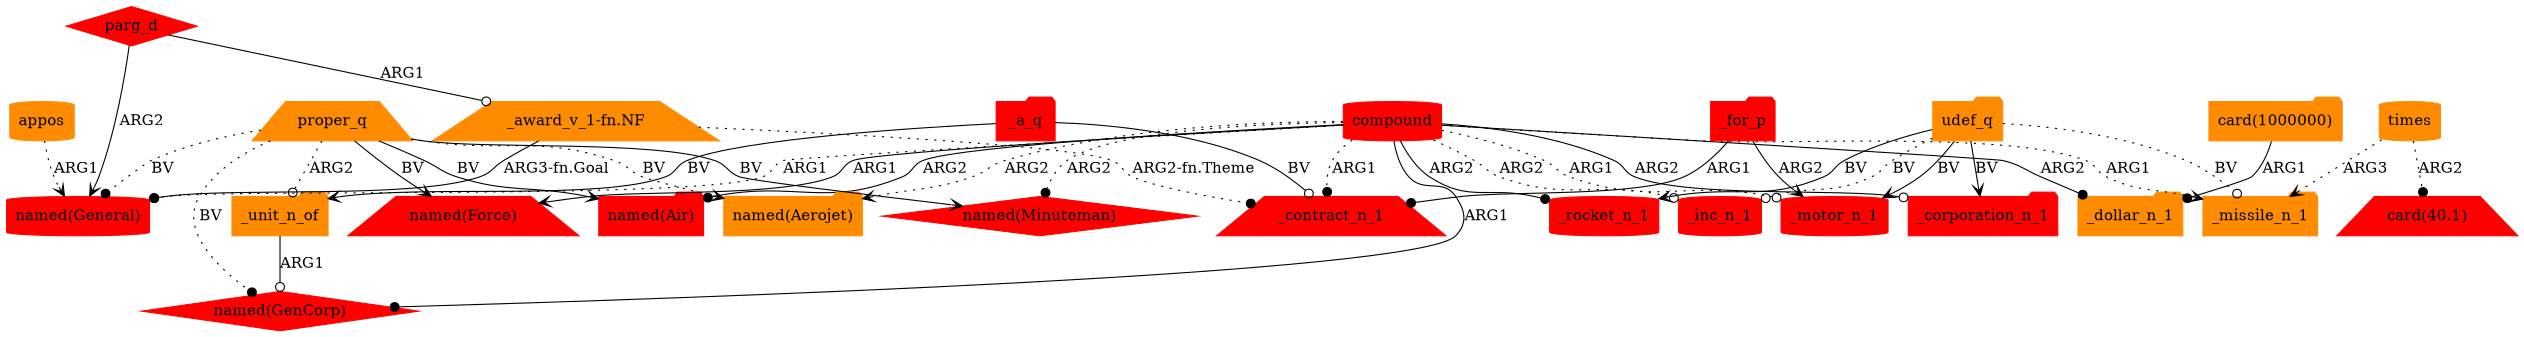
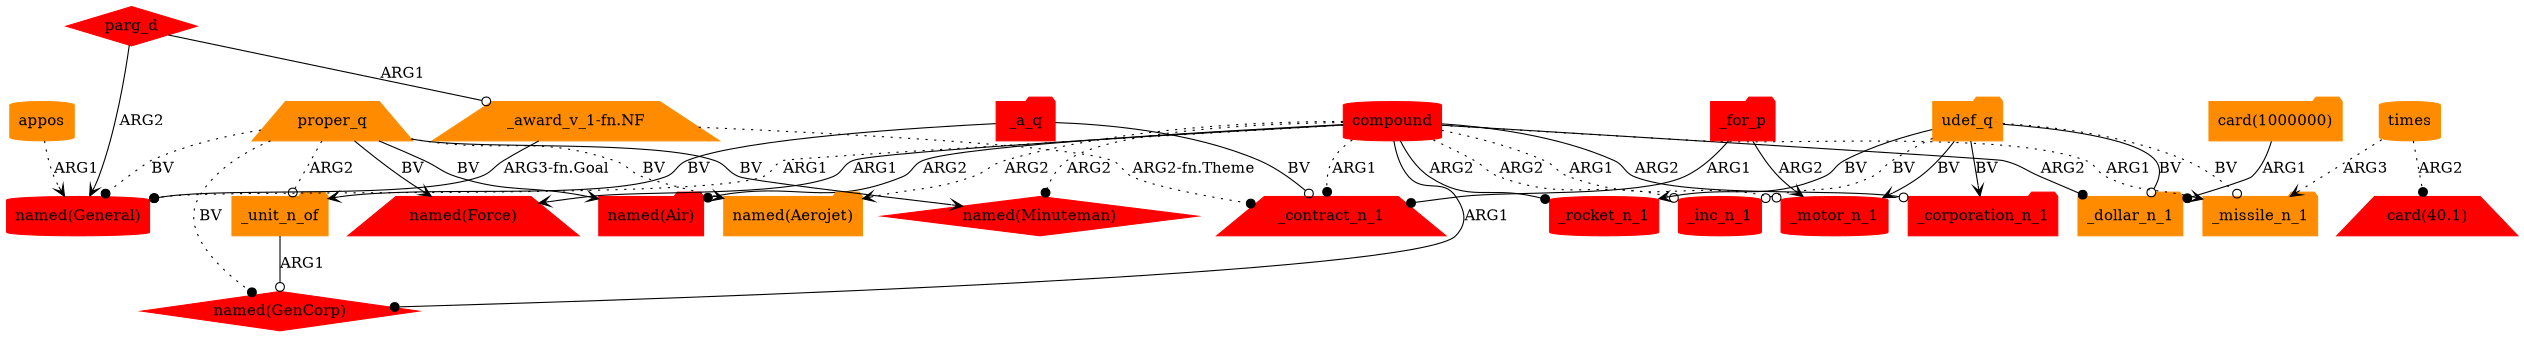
edge "udef_q" -> "_dollar_n_1": added, label "BV"
